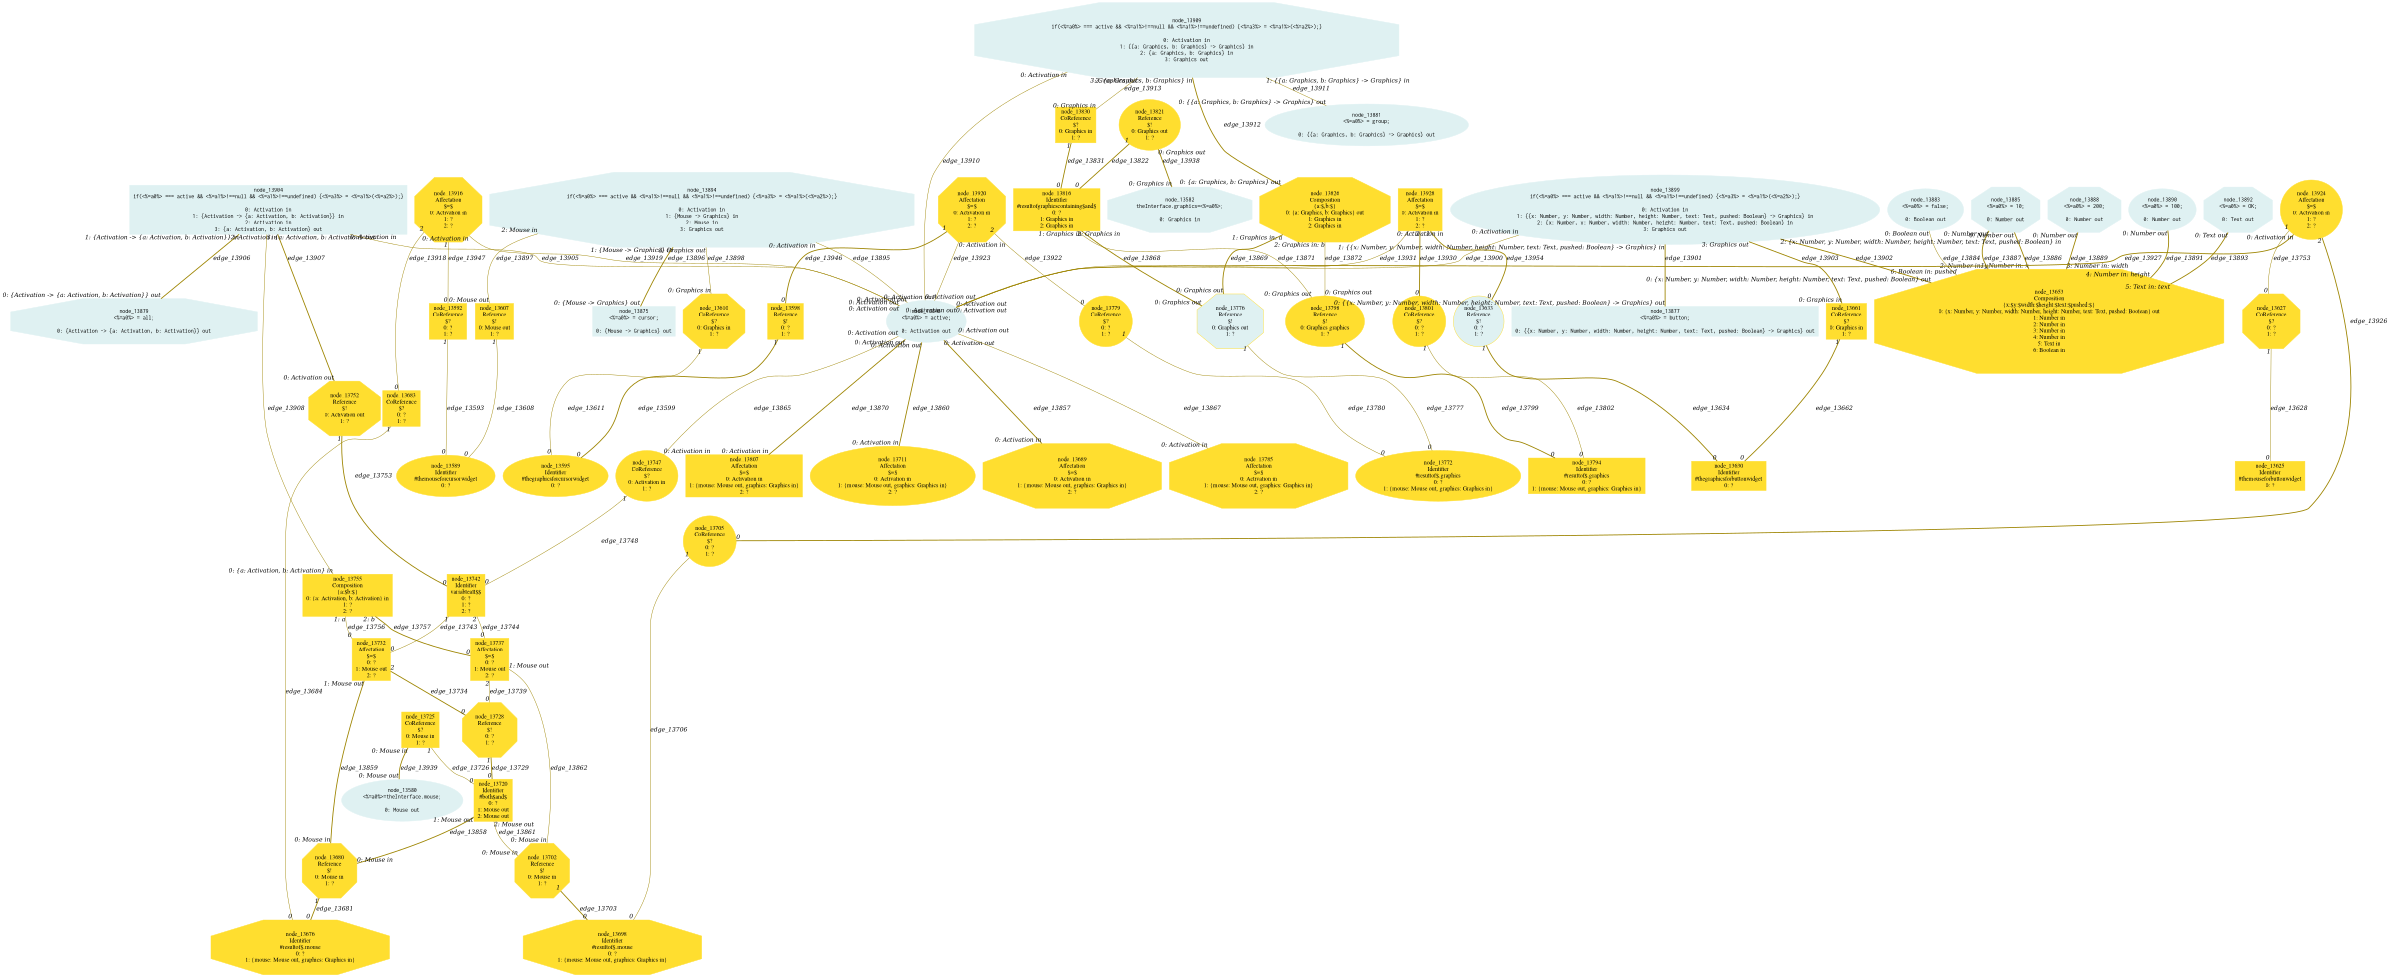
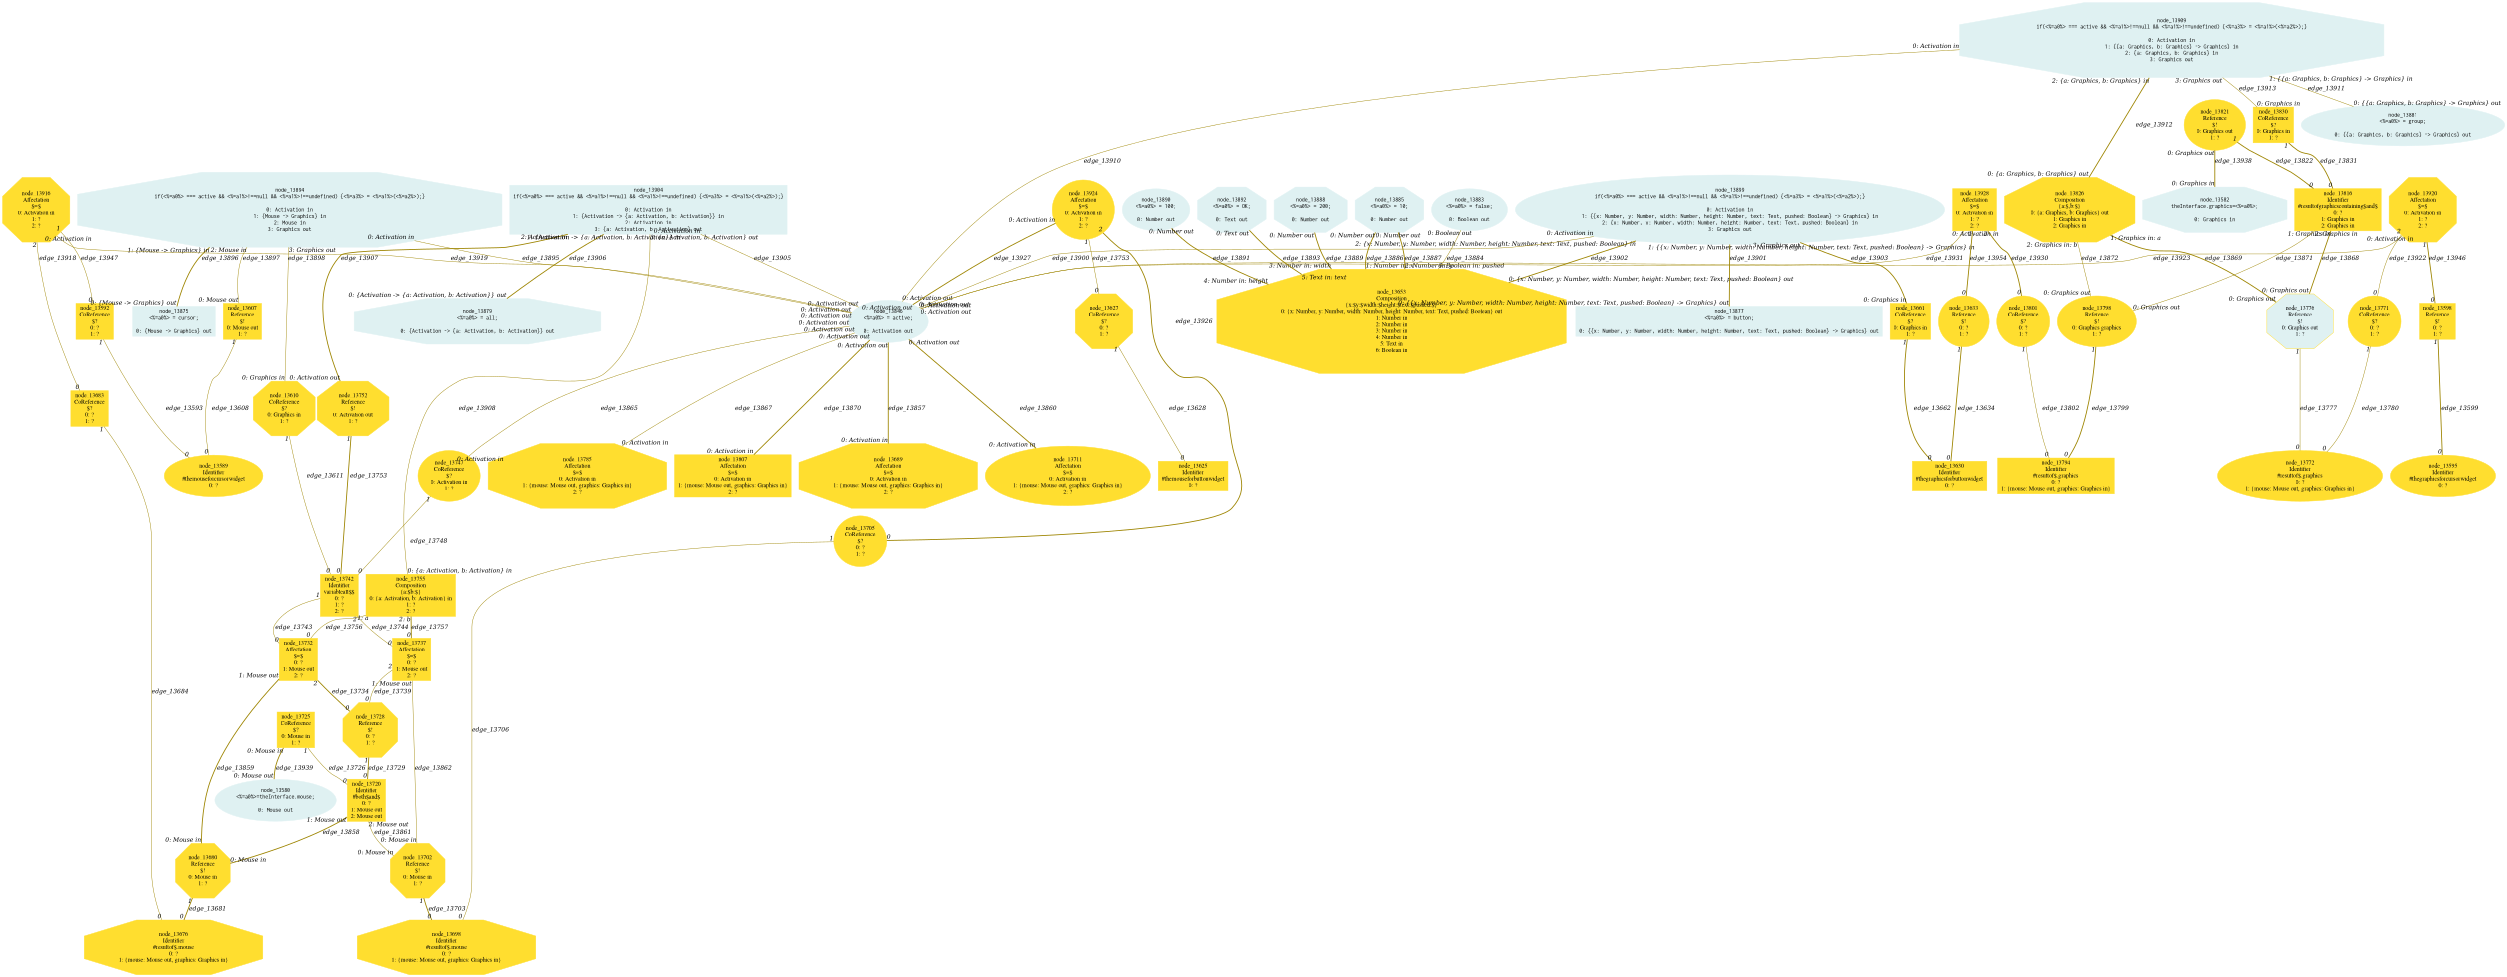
node "node_13779 CoReference $? 0: ? 1: ?": label "node_13779 CoReference $? 0: ? 1: ?" -> "node_13771 CoReference $? 0: ? 1: ?"
node "node_13633 Reference $! 0: ? 1: ?": fillcolor #dff1f2 -> #ffde2f
edge "node_13610 CoReference $? 0: Graphics in 1: ?" -- "node_13595 Identifier #thegraphicsforcursorwidget 0: ?": now "node_13610 CoReference $? 0: Graphics in 1: ?" -- "node_13742 Identifier variableall$$ 0: ? 1: ? 2: ?"
